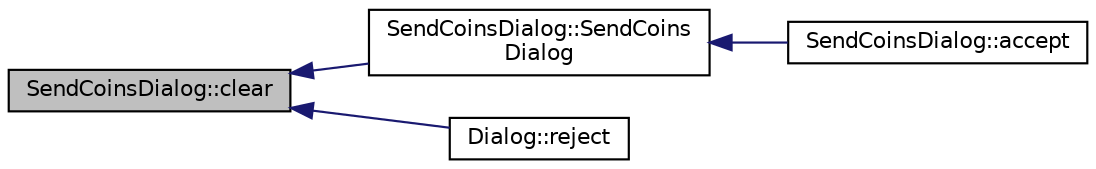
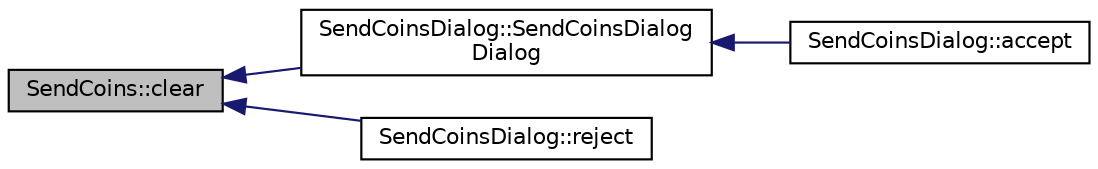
node "SendCoinsDialog::SendCoins Dialog": label "SendCoinsDialog::SendCoins Dialog" -> "SendCoinsDialog::SendCoinsDialog Dialog"
node "SendCoinsDialog::clear": label "SendCoinsDialog::clear" -> "SendCoins::clear"
node "Dialog::reject": label "Dialog::reject" -> "SendCoinsDialog::reject"
